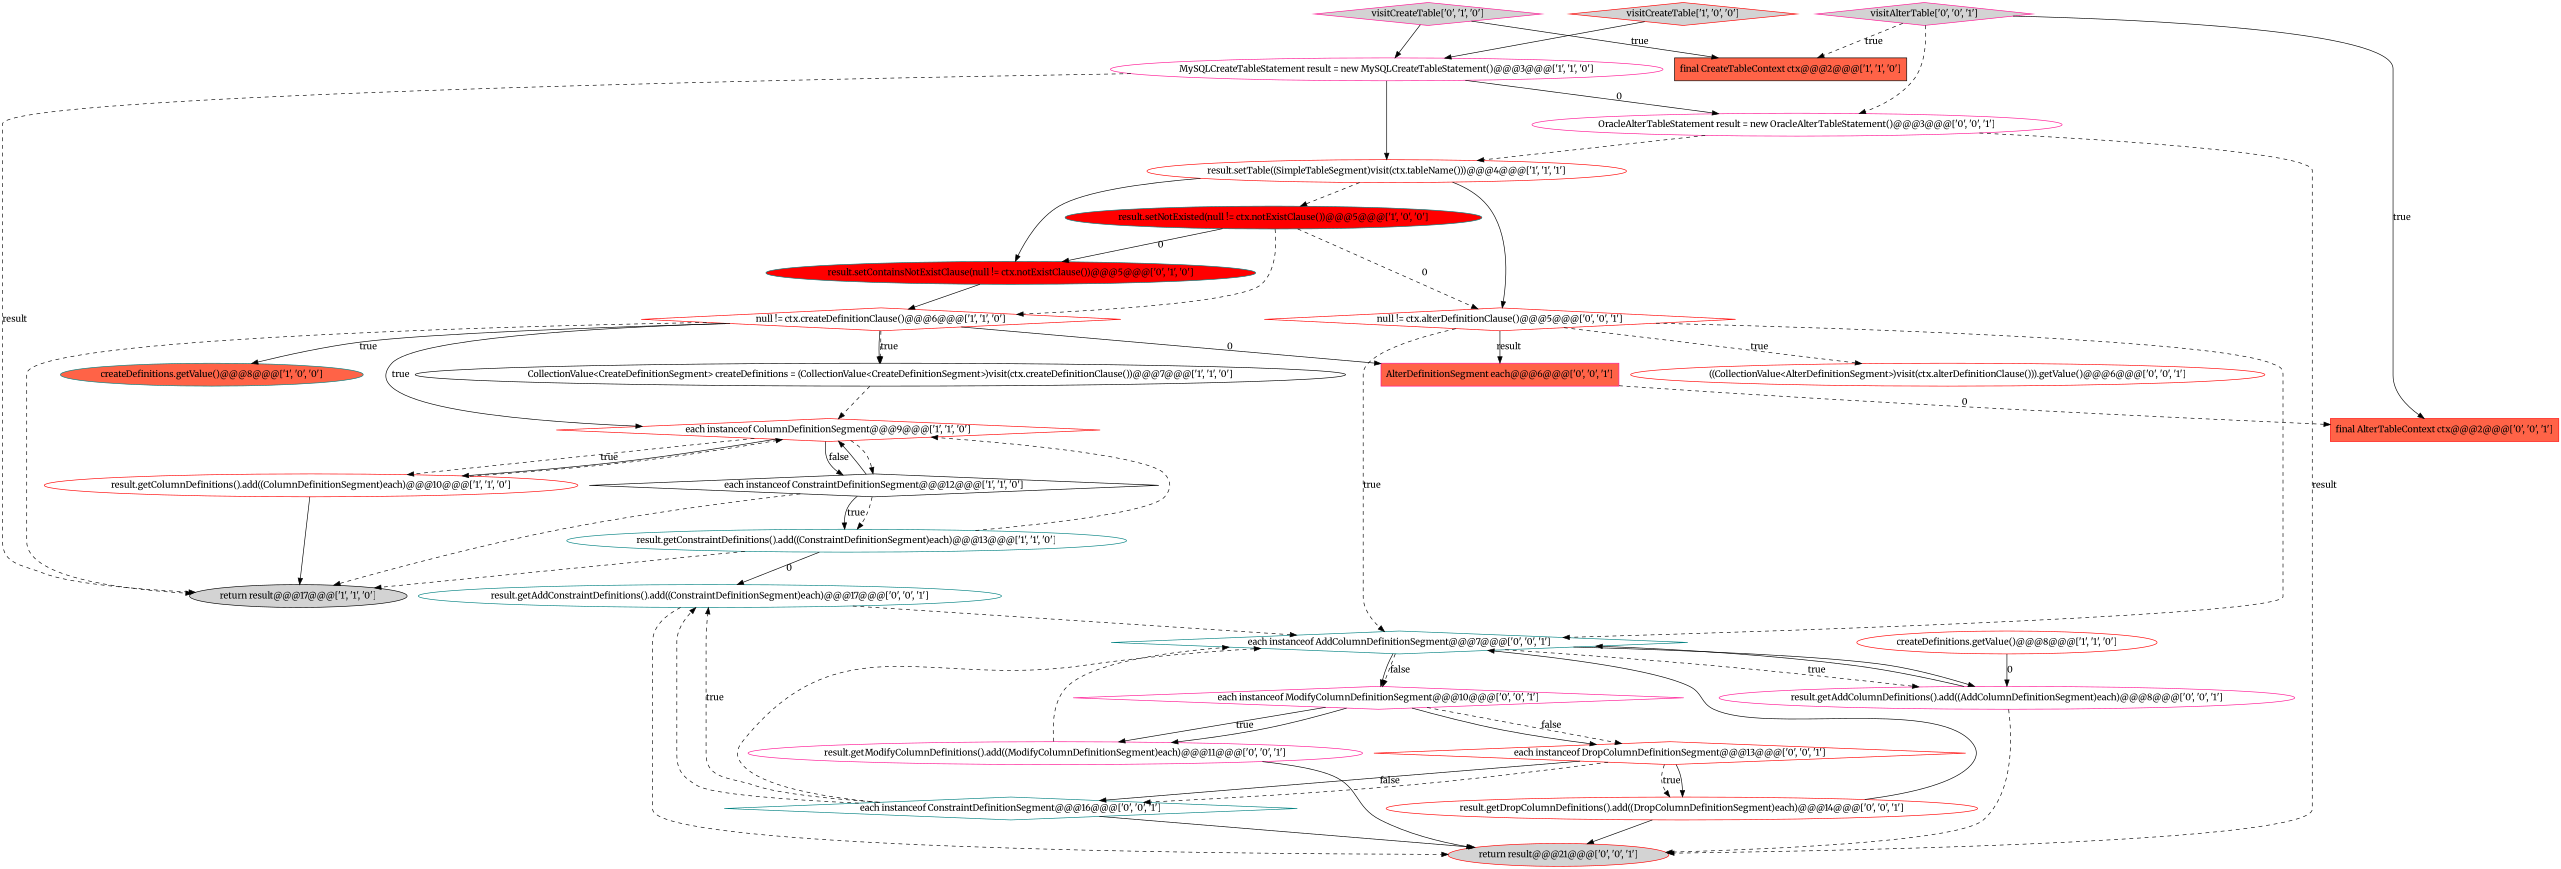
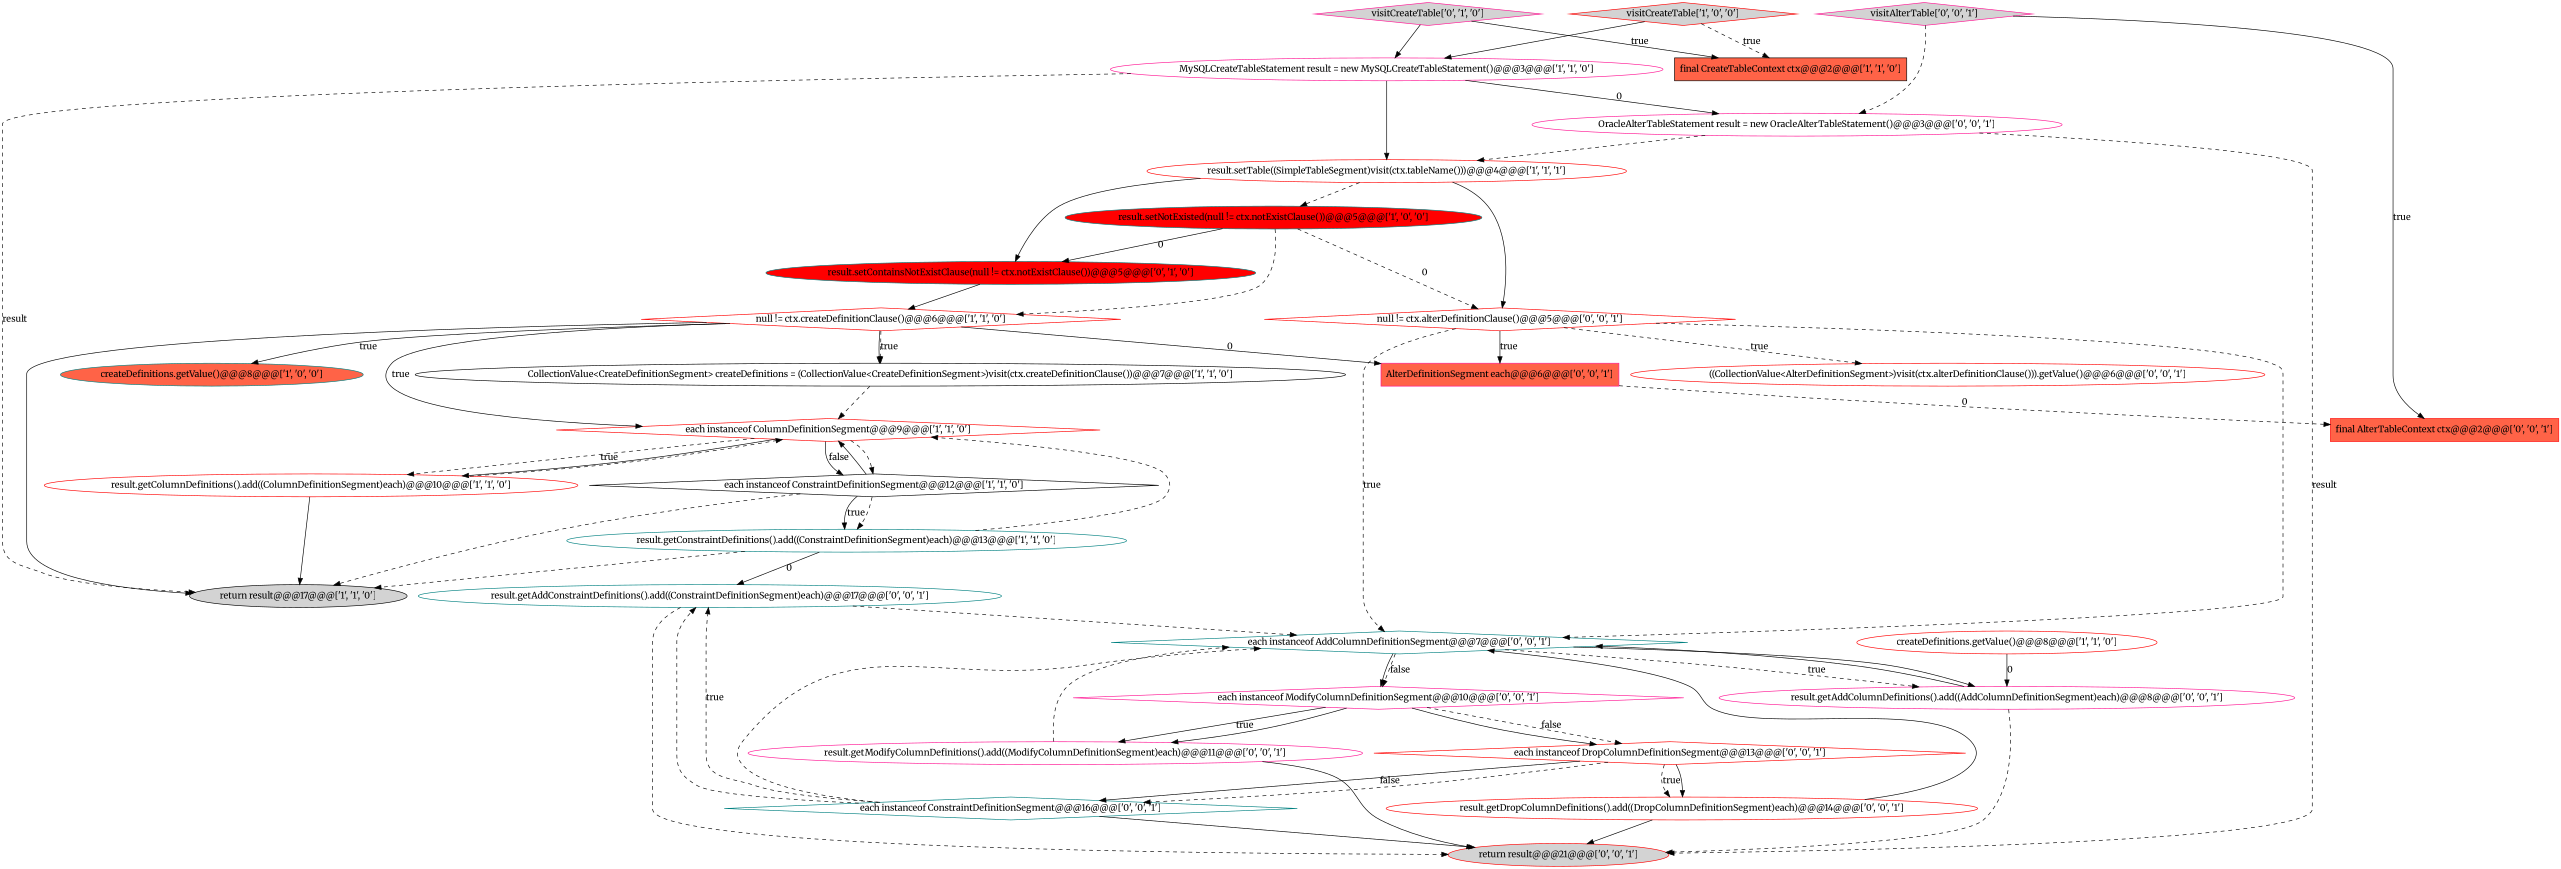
edge "visitAlterTable['0', '0', '1']" -> "final CreateTableContext ctx@@@2@@@['1', '1', '0']": now "visitCreateTable['1', '0', '0']" -> "final CreateTableContext ctx@@@2@@@['1', '1', '0']"
edge "null != ctx.createDefinitionClause()@@@6@@@['1', '1', '0']" -> "return result@@@17@@@['1', '1', '0']": style dashed -> solid
edge "null != ctx.alterDefinitionClause()@@@5@@@['0', '0', '1']" -> "AlterDefinitionSegment each@@@6@@@['0', '0', '1']": label "result" -> "true"
